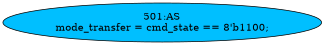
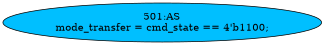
node "501:AS mode_transfer = cmd_state == 8'b1100;": label "501:AS mode_transfer = cmd_state == 8'b1100;" -> "501:AS mode_transfer = cmd_state == 4'b1100;"
